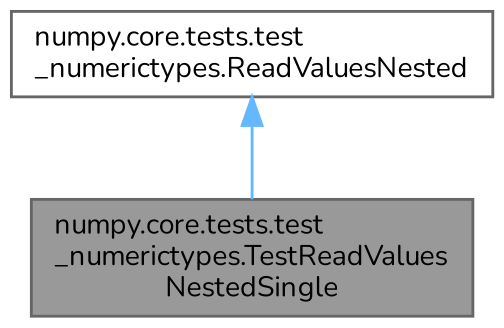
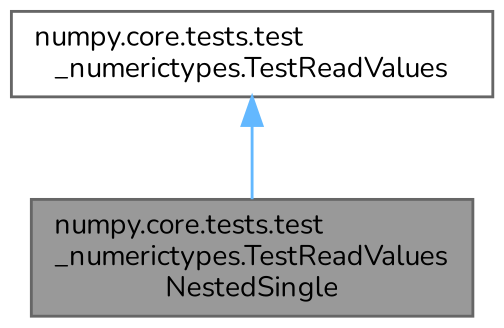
node "numpy.core.tests.test _numerictypes.ReadValuesNested": label "numpy.core.tests.test _numerictypes.ReadValuesNested" -> "numpy.core.tests.test _numerictypes.TestReadValues"
